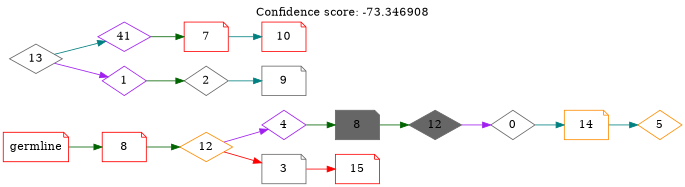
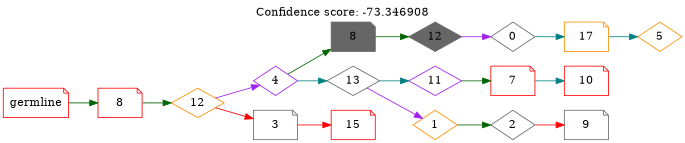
node "41": label "41" -> "11"
node "1": color purple -> darkorange
edge "2" -> "9": color teal -> red
edge "4" -> "13": added
node "14": label "14" -> "17"
